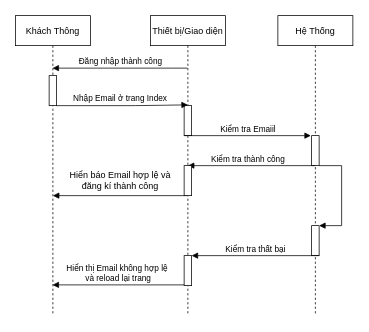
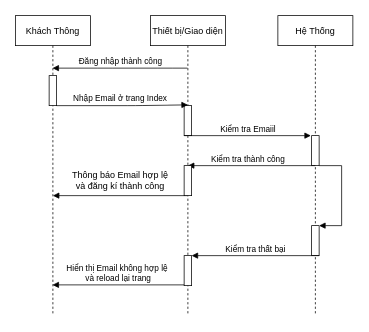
node "Hiển báo Email hợp lệ và đăng kí thành công": label "Hiển báo Email hợp lệ và đăng kí thành công" -> "Thông báo Email hợp lệ và đăng kí thành công"
